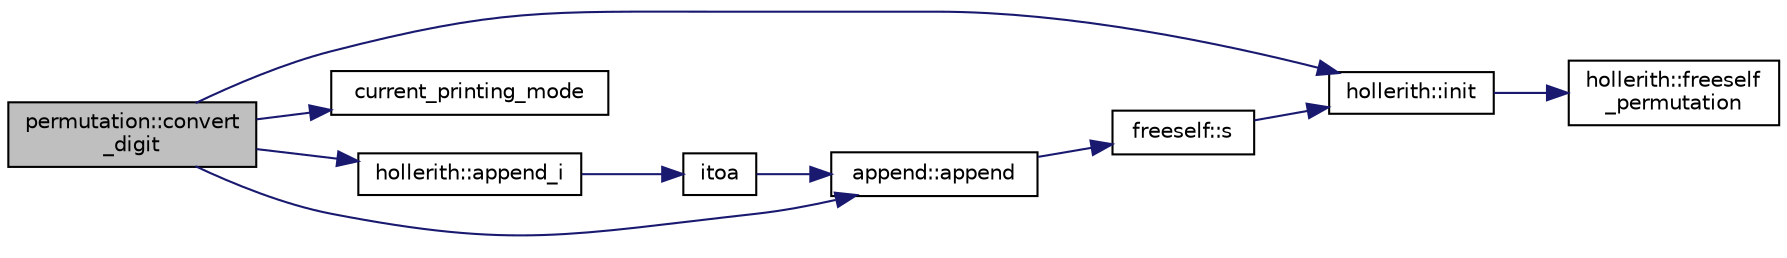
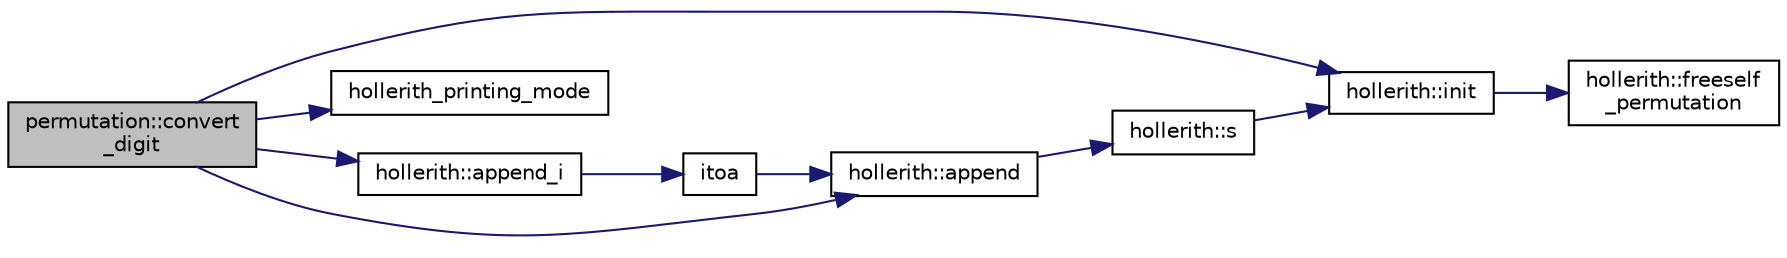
node "current_printing_mode": label "current_printing_mode" -> "hollerith_printing_mode"
node "freeself::s": label "freeself::s" -> "hollerith::s"
node "append::append": label "append::append" -> "hollerith::append"
